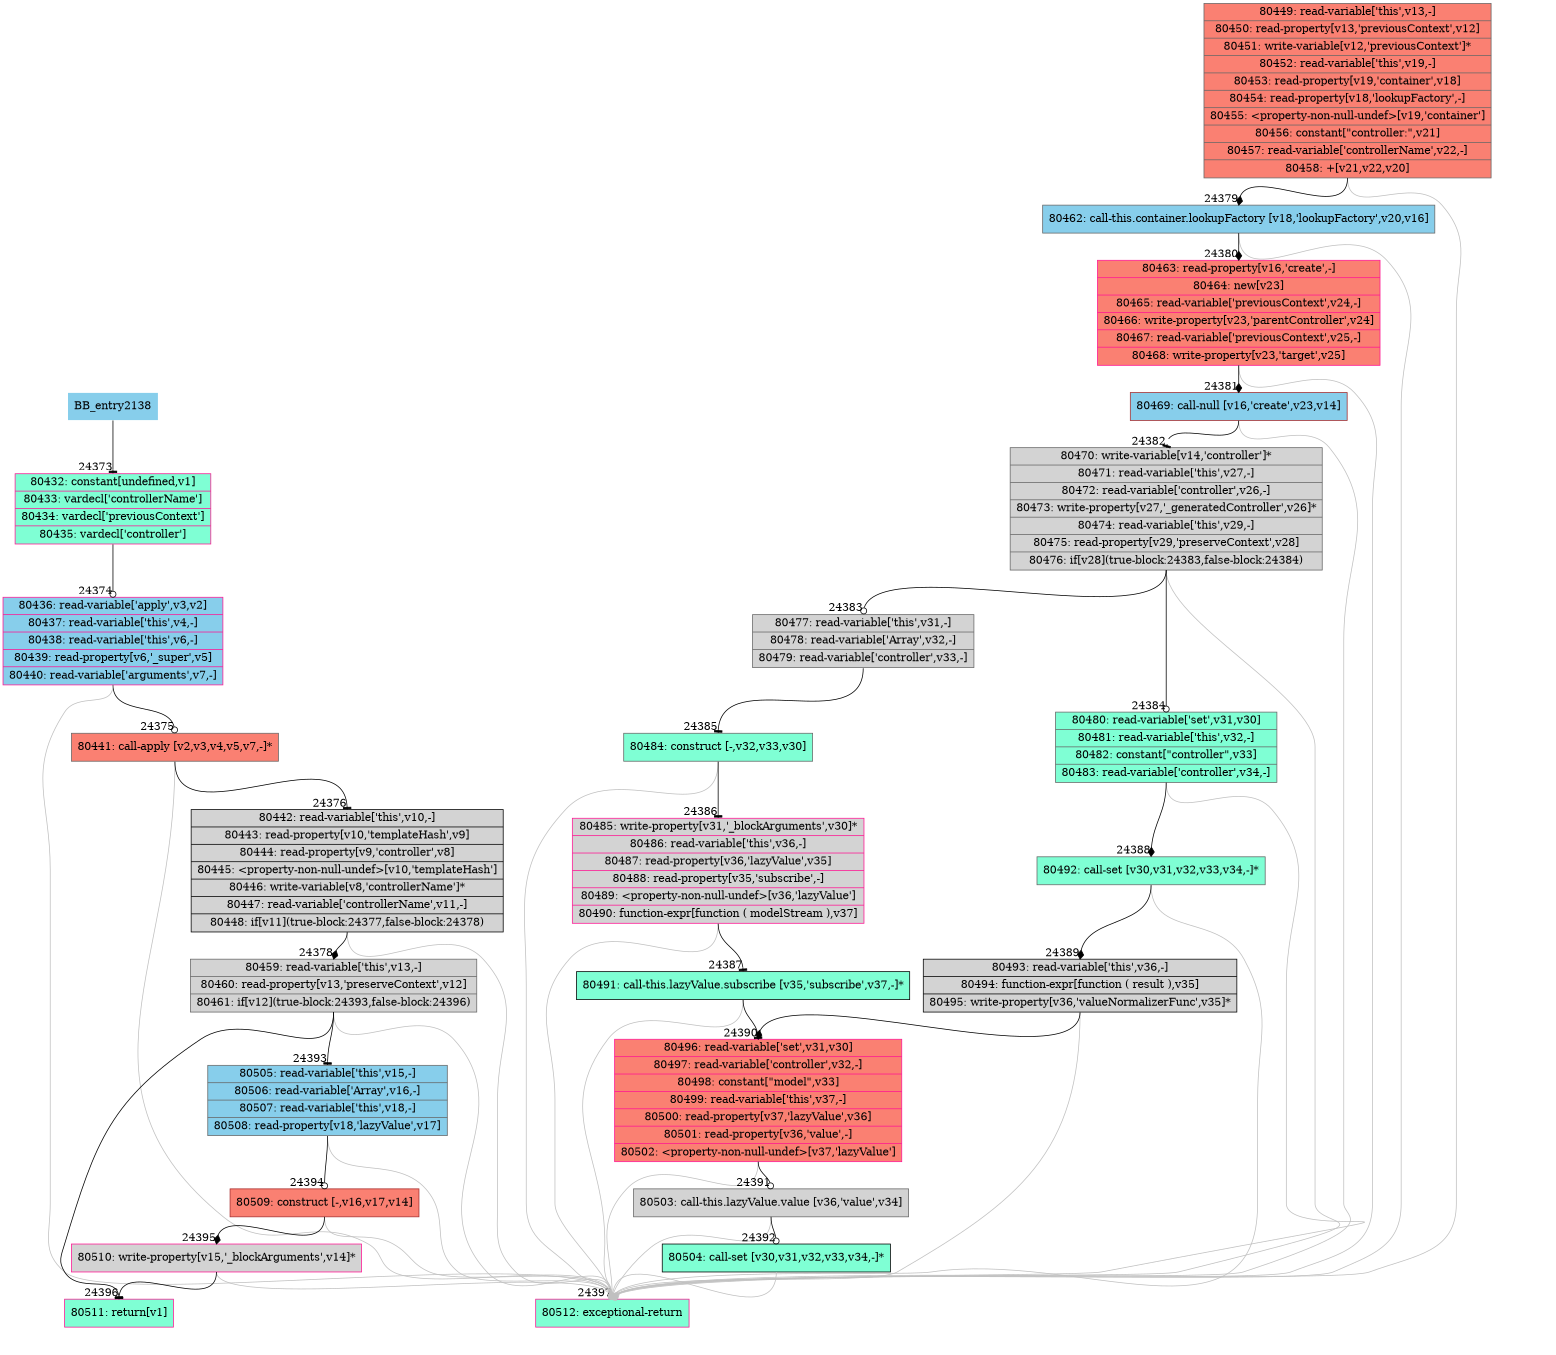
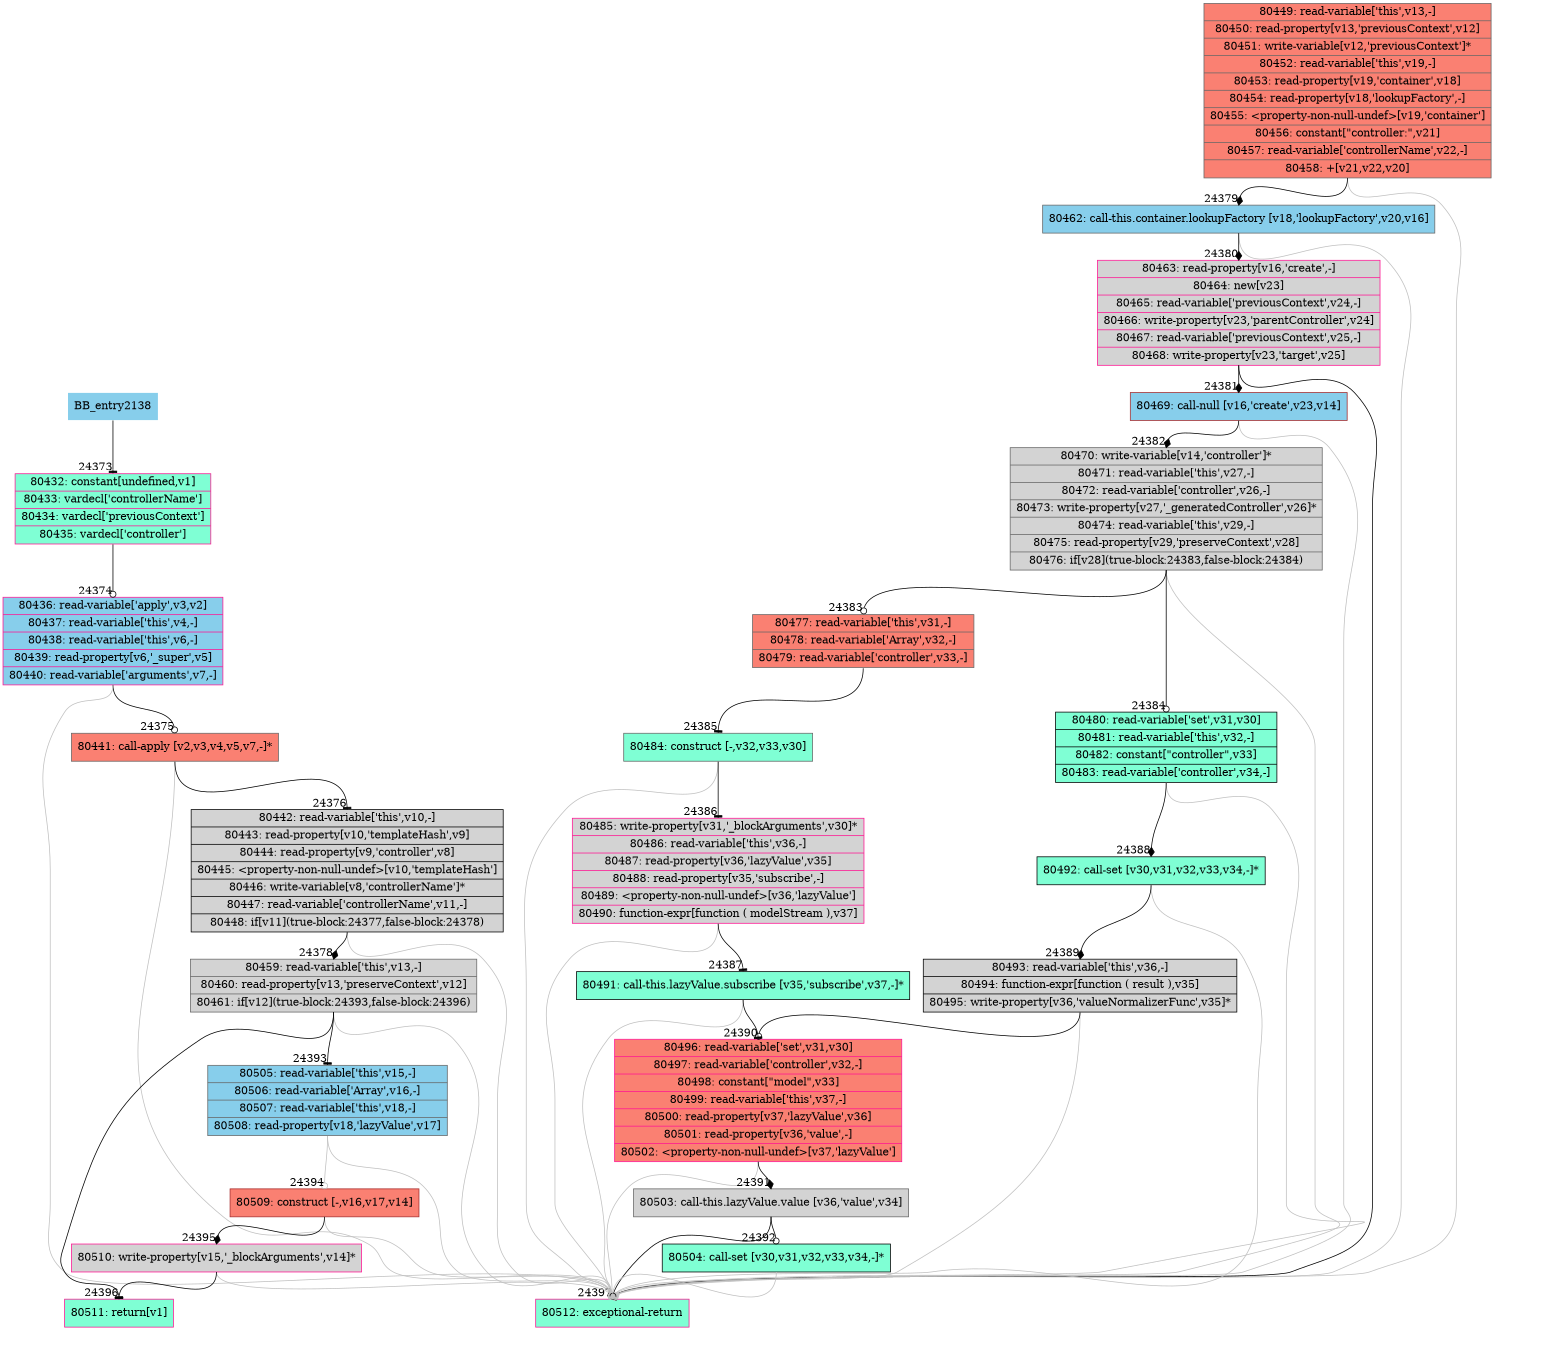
node "80463: read-property[v16,'create',-]": fillcolor salmon -> lightgrey
edge "80469: call-null [v16,'create',v23,v14]" -> "80470: write-variable[v14,'controller']*": arrowhead tee -> diamond
node "80477: read-variable['this',v31,-]": fillcolor lightgrey -> salmon
node "80480: read-variable['set',v31,v30]": color gray40 -> black
node "80492: call-set [v30,v31,v32,v33,v34,-]*": color gray40 -> black
edge "80493: read-variable['this',v36,-]" -> "80496: read-variable['set',v31,v30]": arrowhead diamond -> odot
edge "80463: read-property[v16,'create',-]" -> "80512: exceptional-return": color gray -> black
edge "80505: read-variable['this',v15,-]" -> "80509: construct [-,v16,v17,v14]": color black -> gray
edge "80496: read-variable['set',v31,v30]" -> "80503: call-this.lazyValue.value [v36,'value',v34]": arrowhead odot -> diamond
edge "80503: call-this.lazyValue.value [v36,'value',v34]" -> "80512: exceptional-return": color gray -> black
